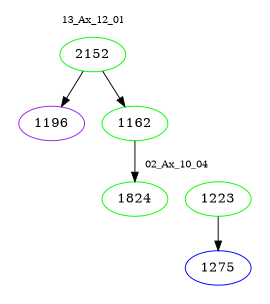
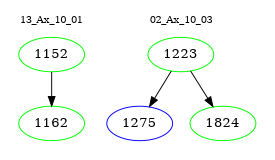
cluster "13_Ax_12_01": label "13_Ax_12_01" -> "13_Ax_10_01"
node "2152": label "2152" -> "1152"
node "1196": removed
edge "1162" -> "1824": now "1223" -> "1824"
cluster "02_Ax_10_04": label "02_Ax_10_04" -> "02_Ax_10_03"
